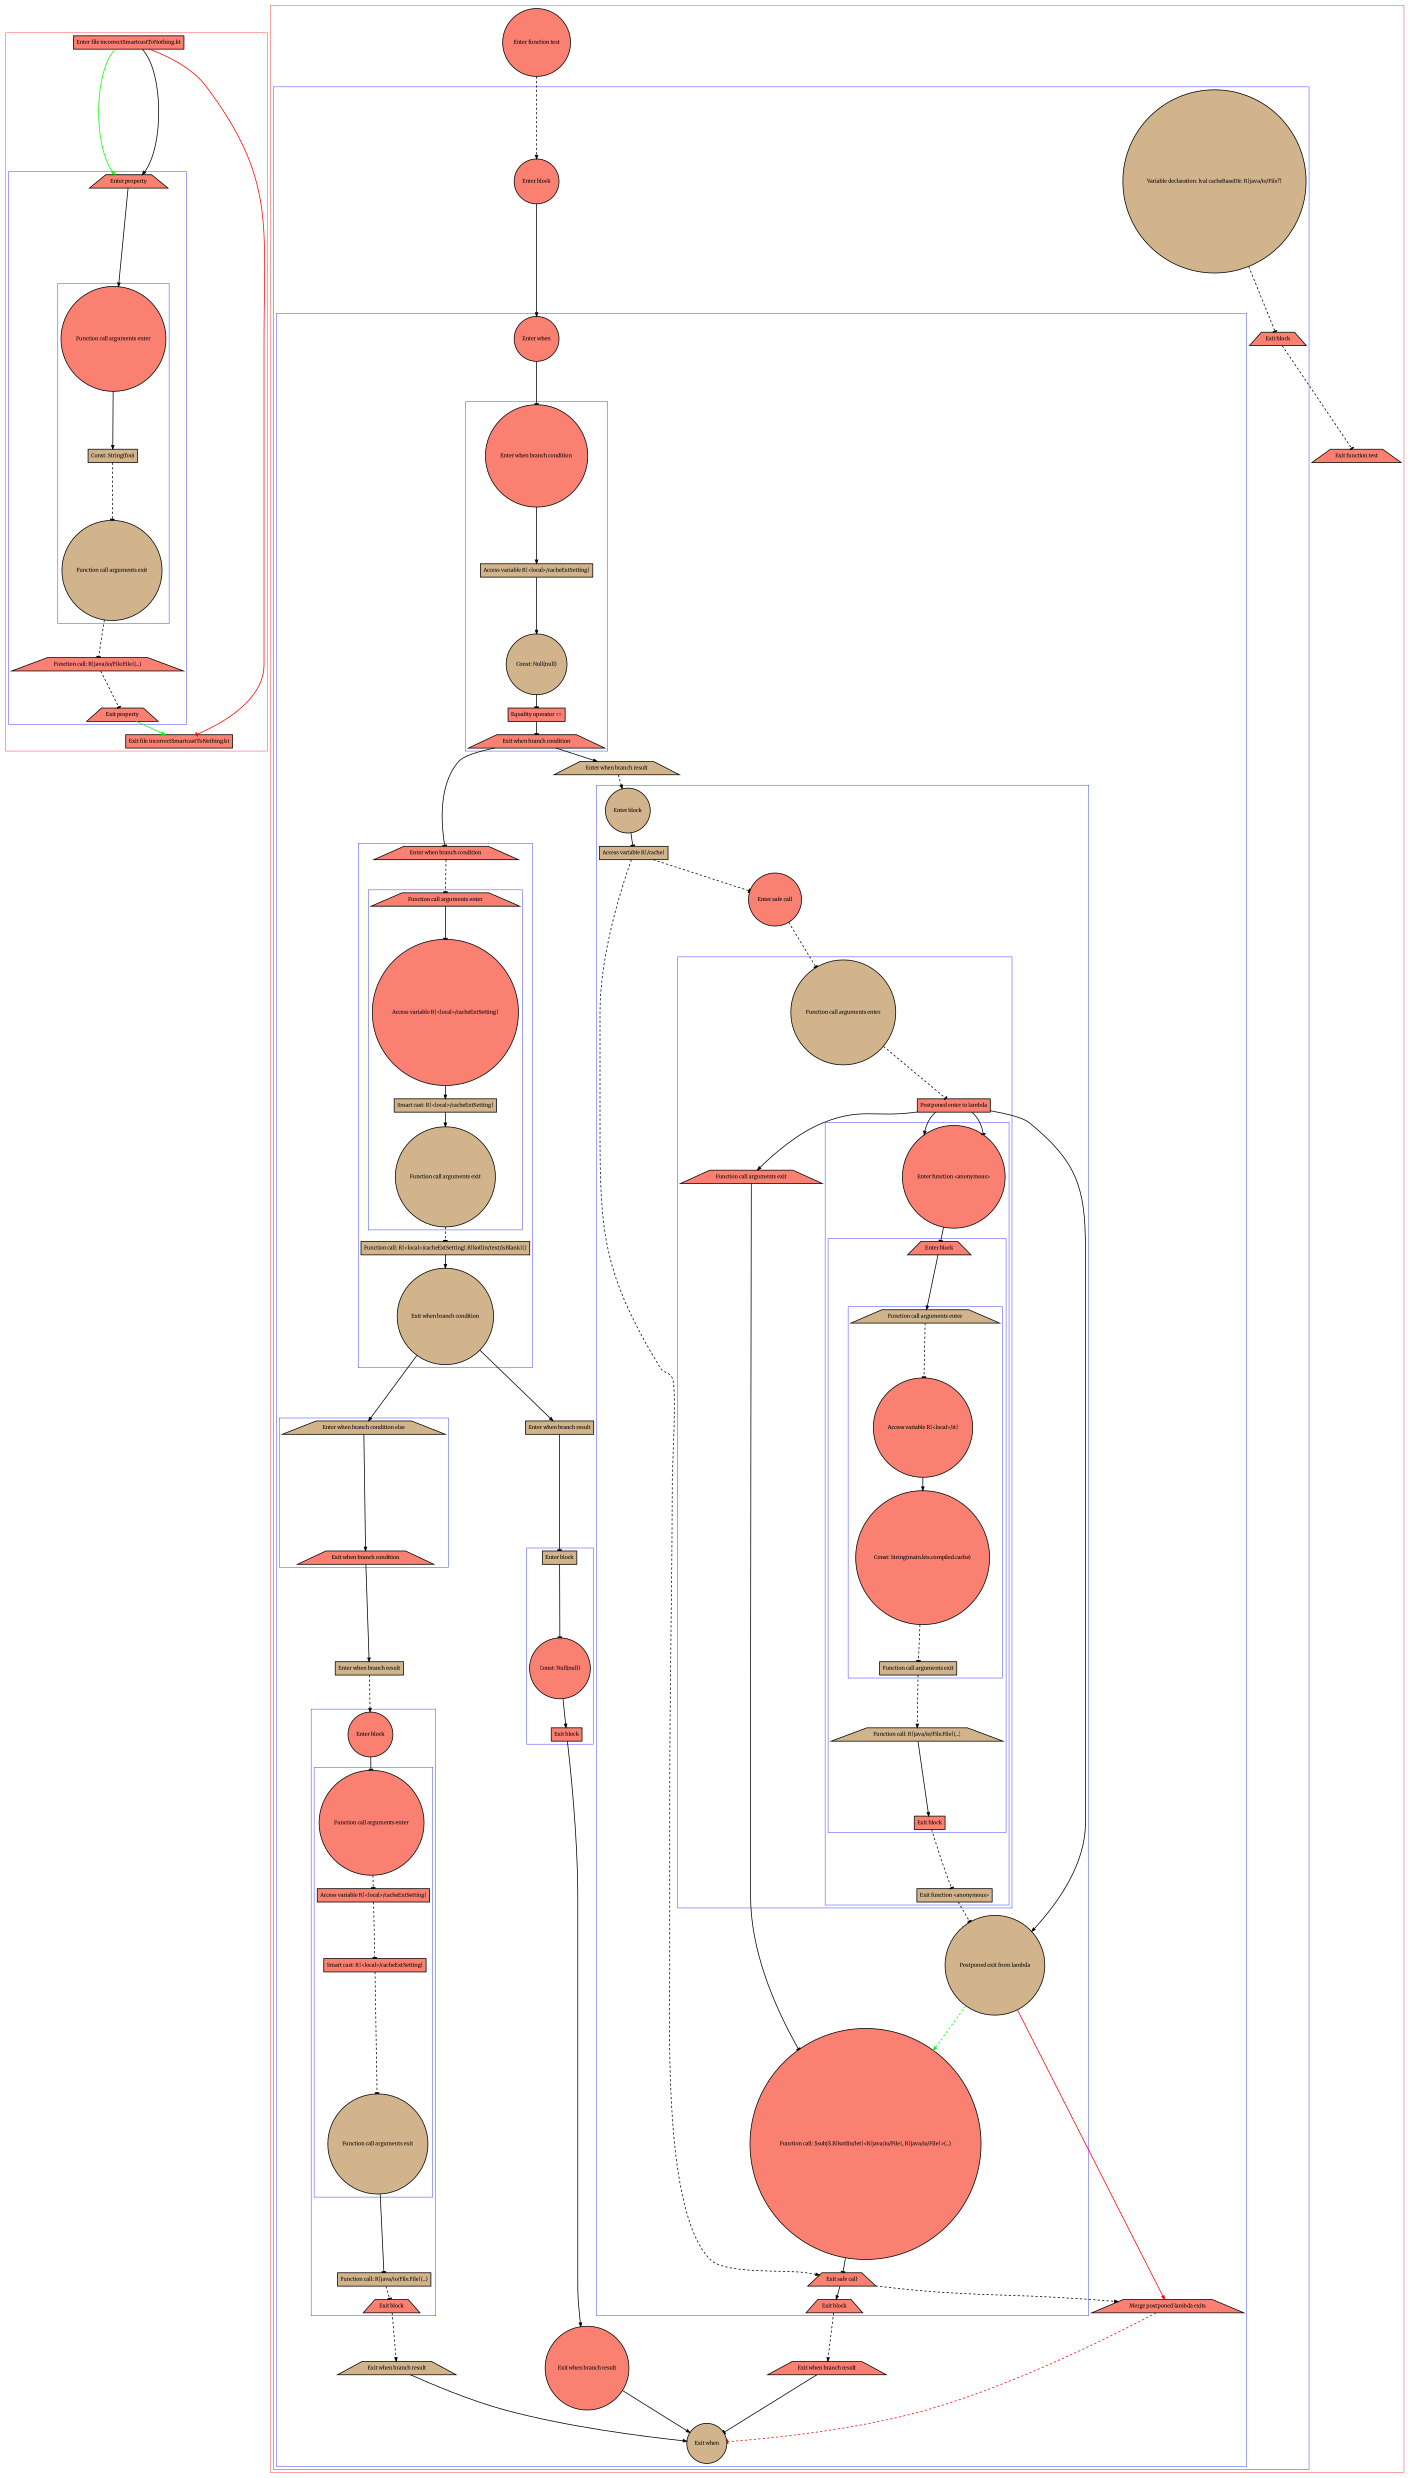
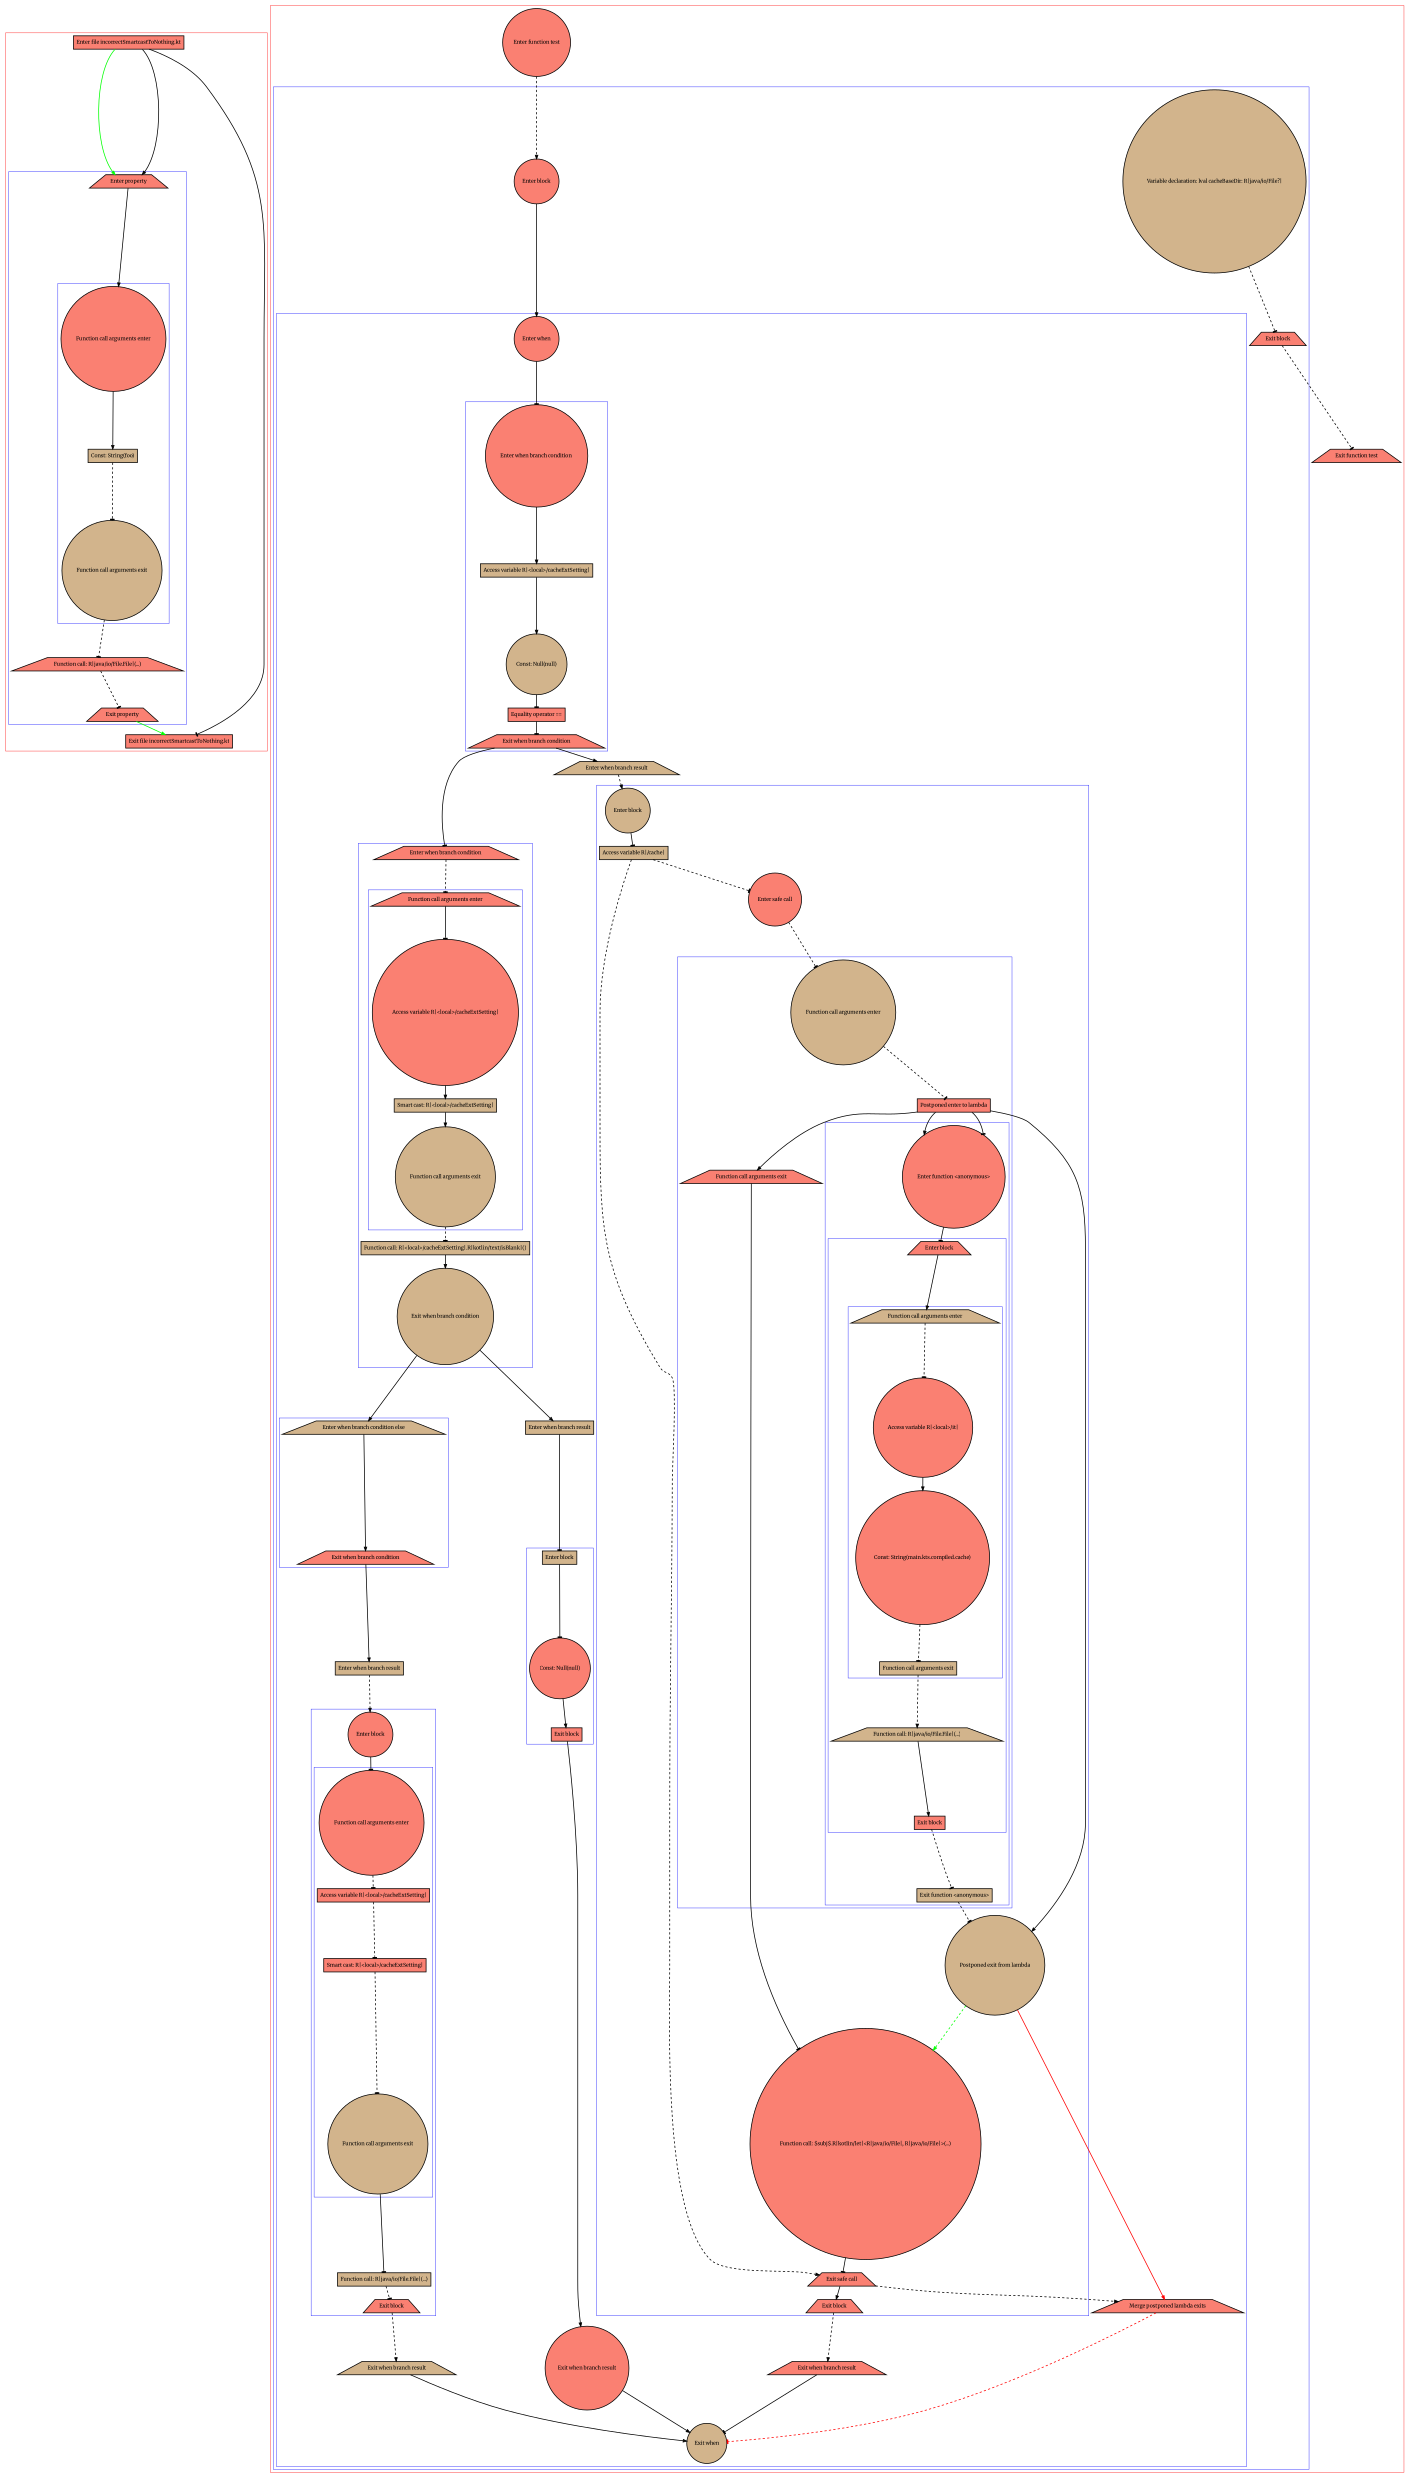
edge "Enter file incorrectSmartcastToNothing.kt" -> "Exit file incorrectSmartcastToNothing.kt": color red -> black
